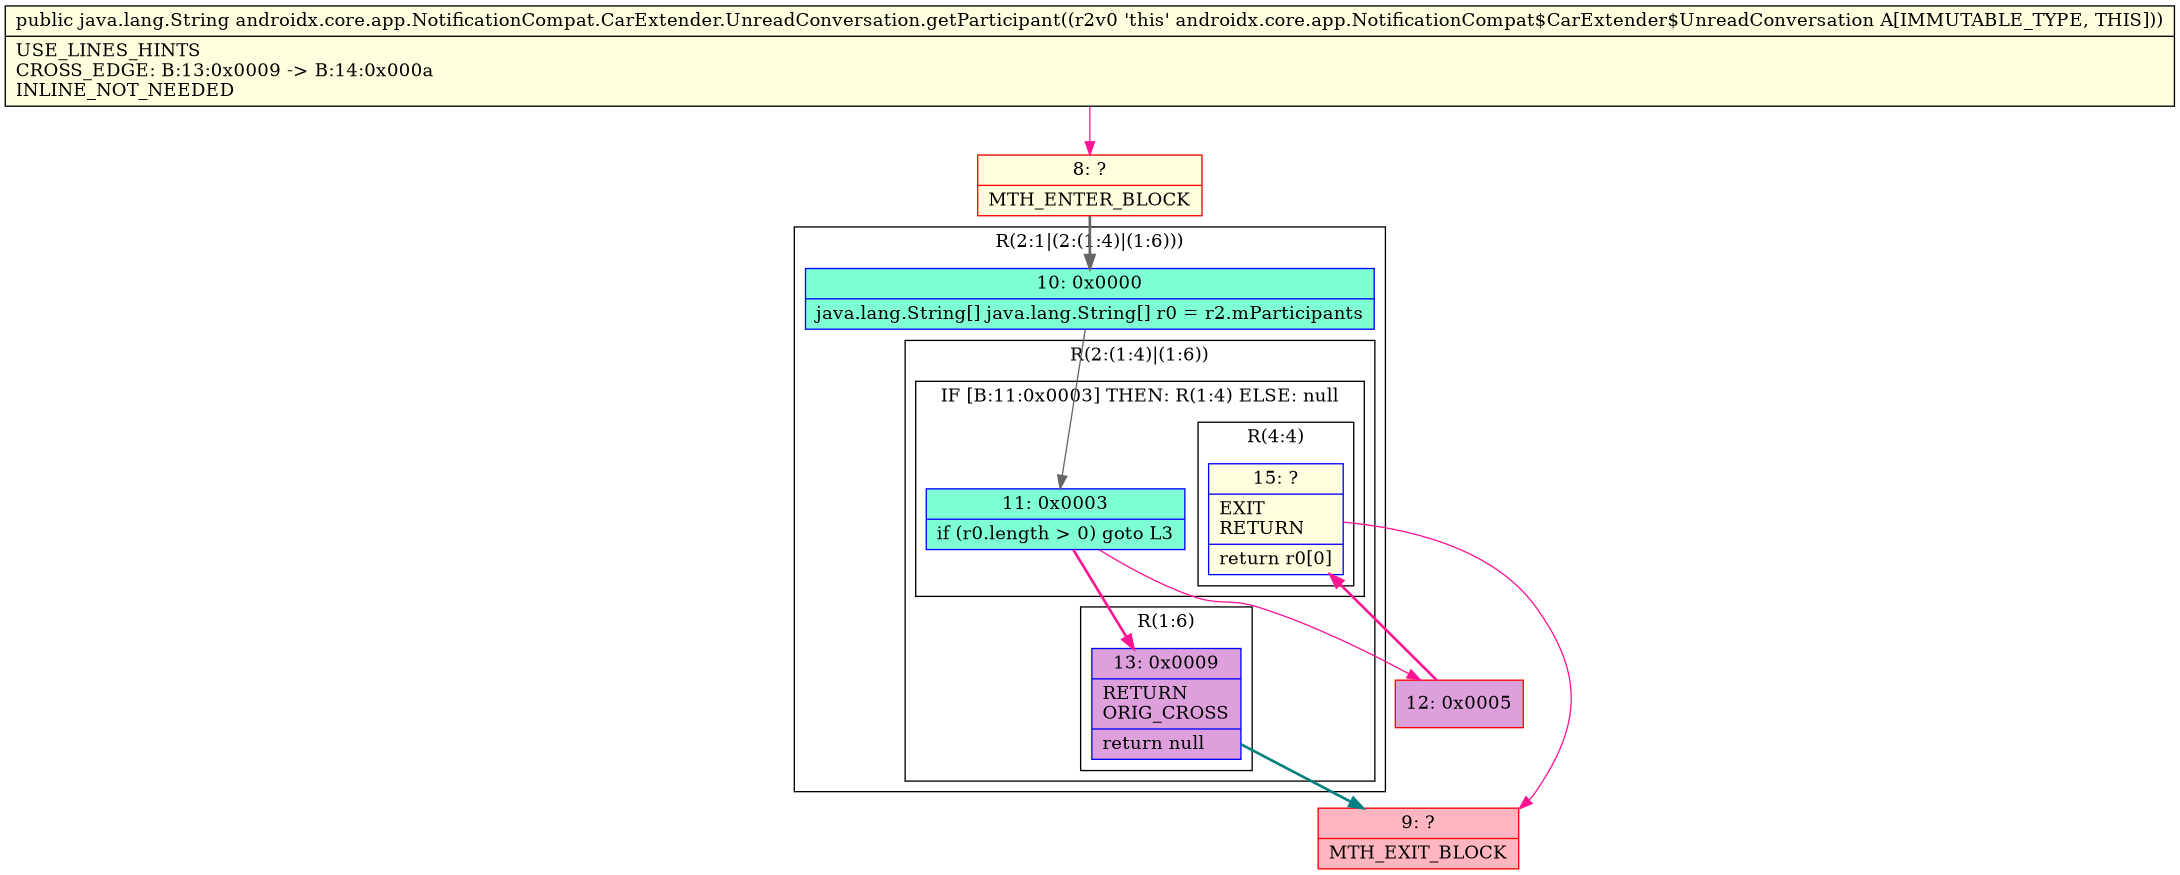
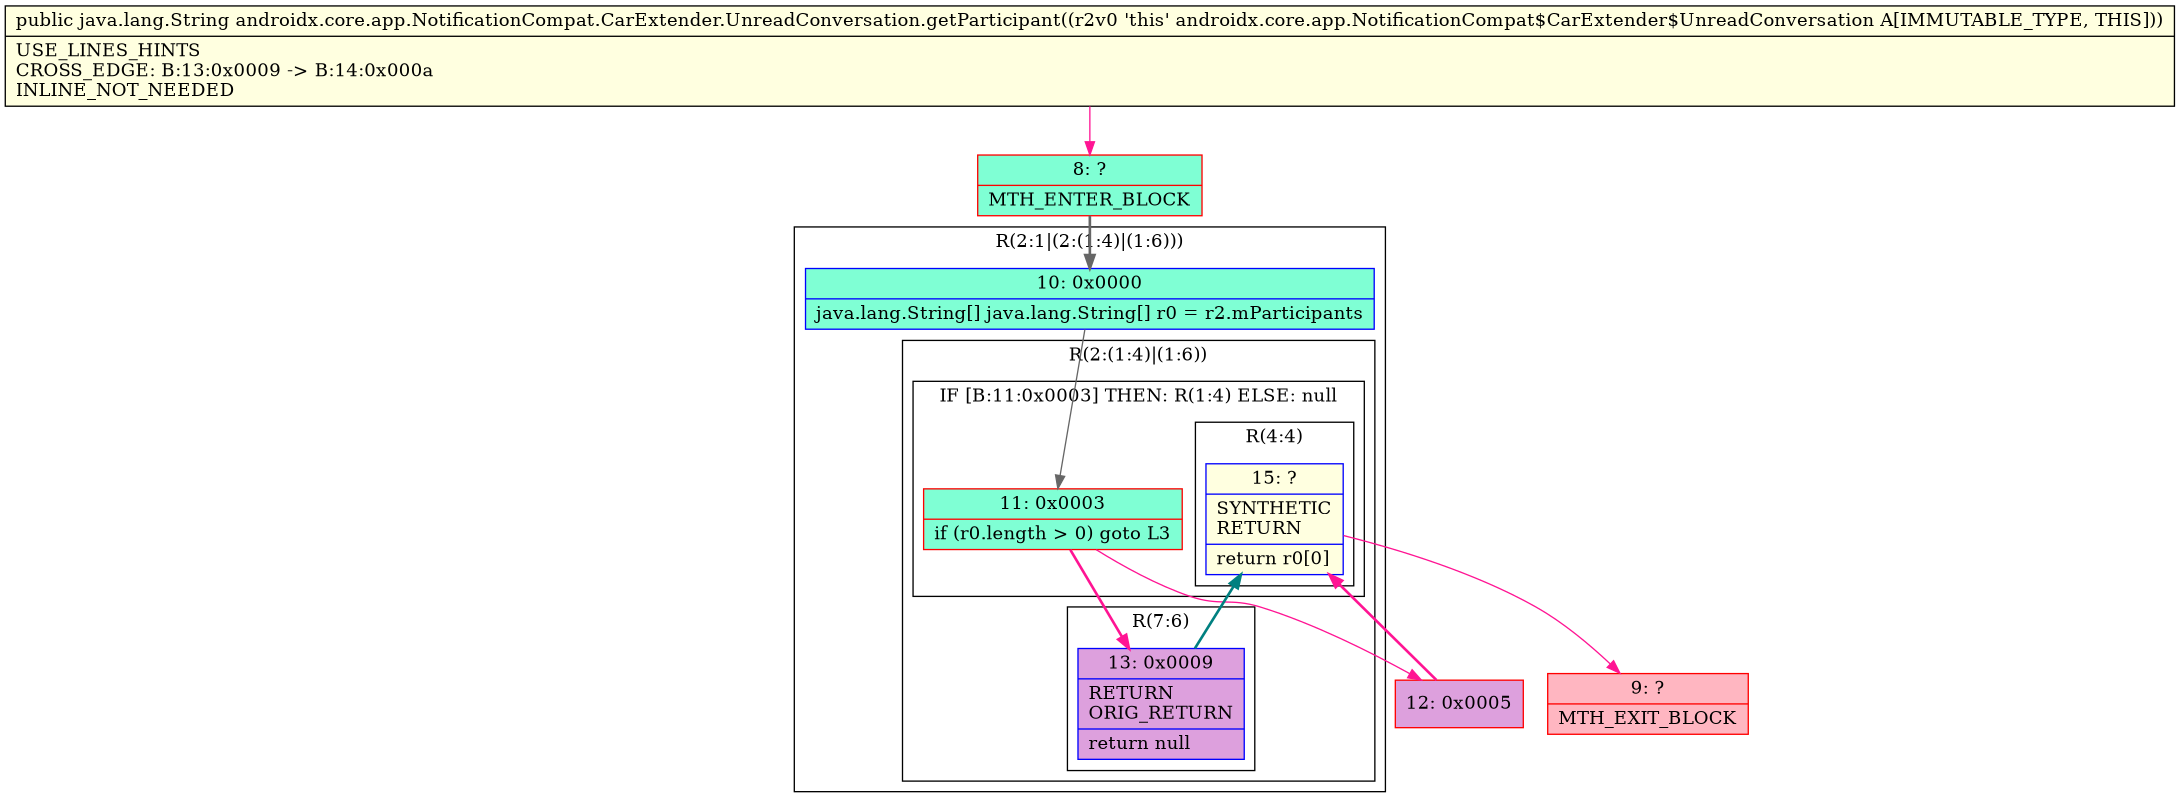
node "8: ?": fillcolor lightyellow -> aquamarine
node "15: ?": text "EXIT" -> "SYNTHETIC"
node "11: 0x0003": color blue -> red
cluster "R(1:6)": label "R(1:6)" -> "R(7:6)"
node "13: 0x0009": text "ORIG_CROSS" -> "ORIG_RETURN"
edge "13: 0x0009" -> "9: ?": now "13: 0x0009" -> "15: ?"
